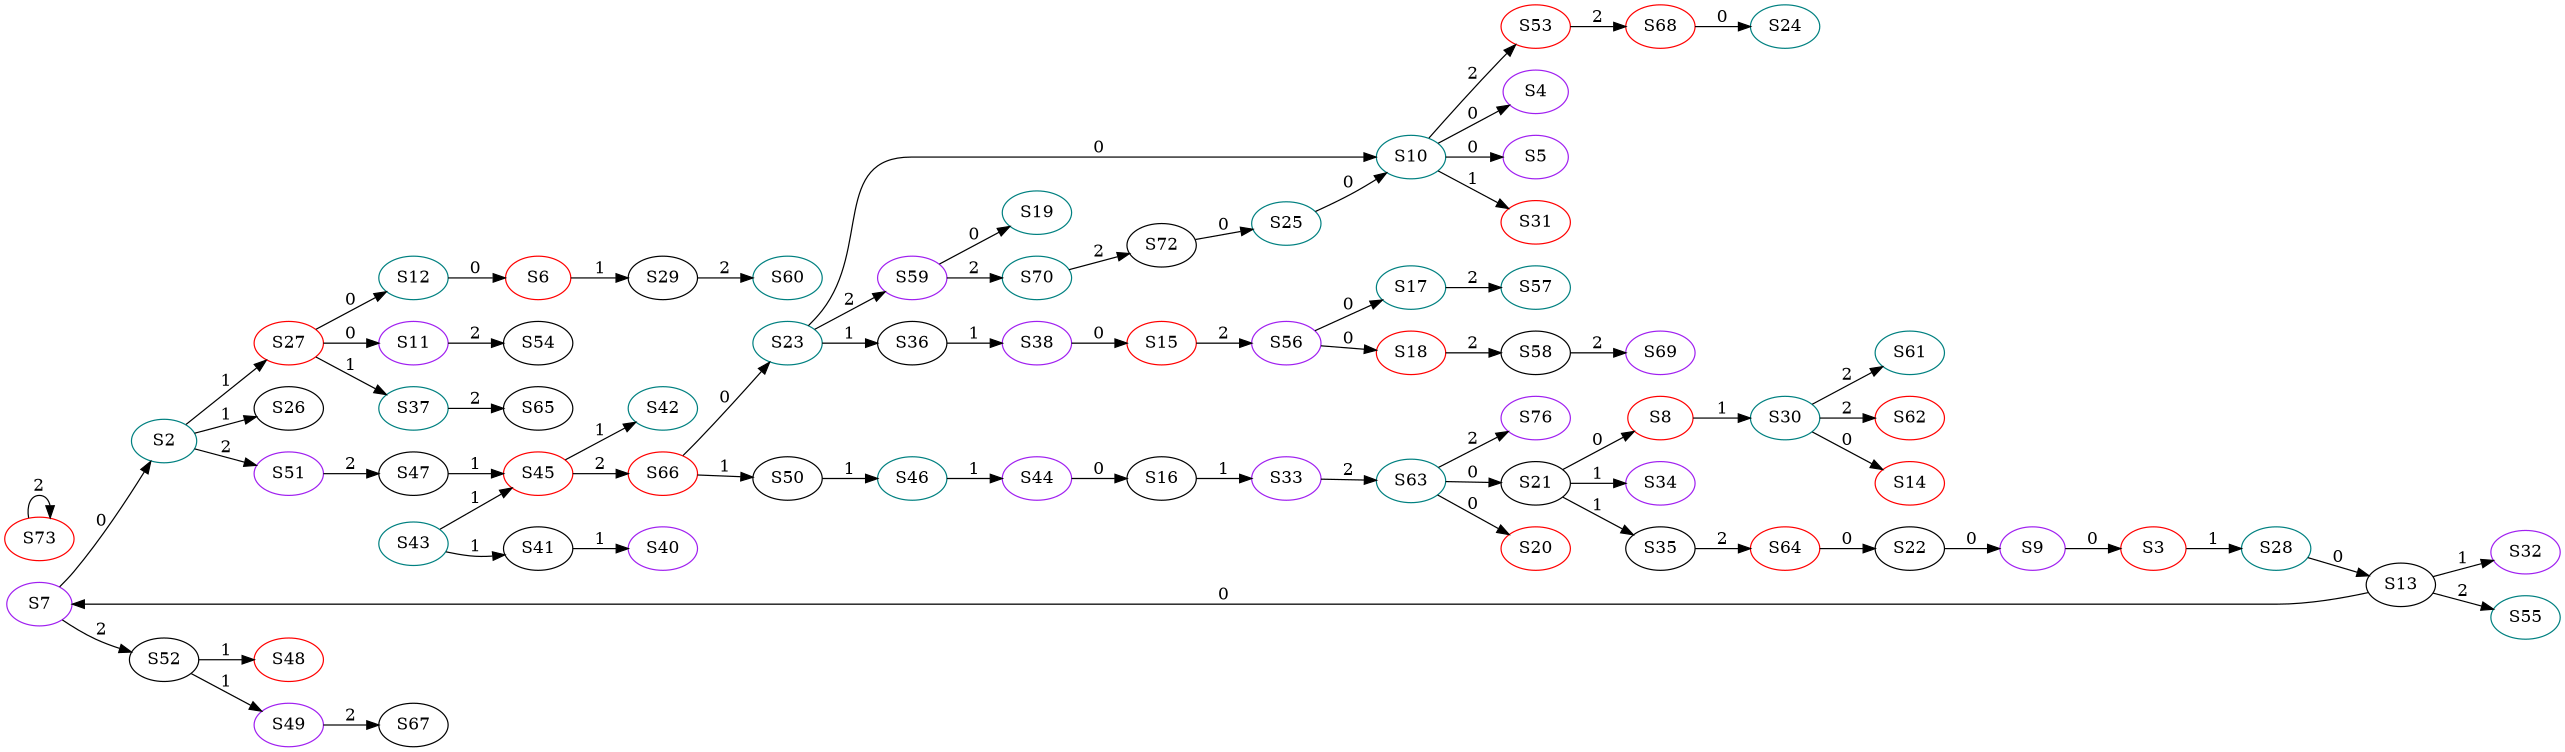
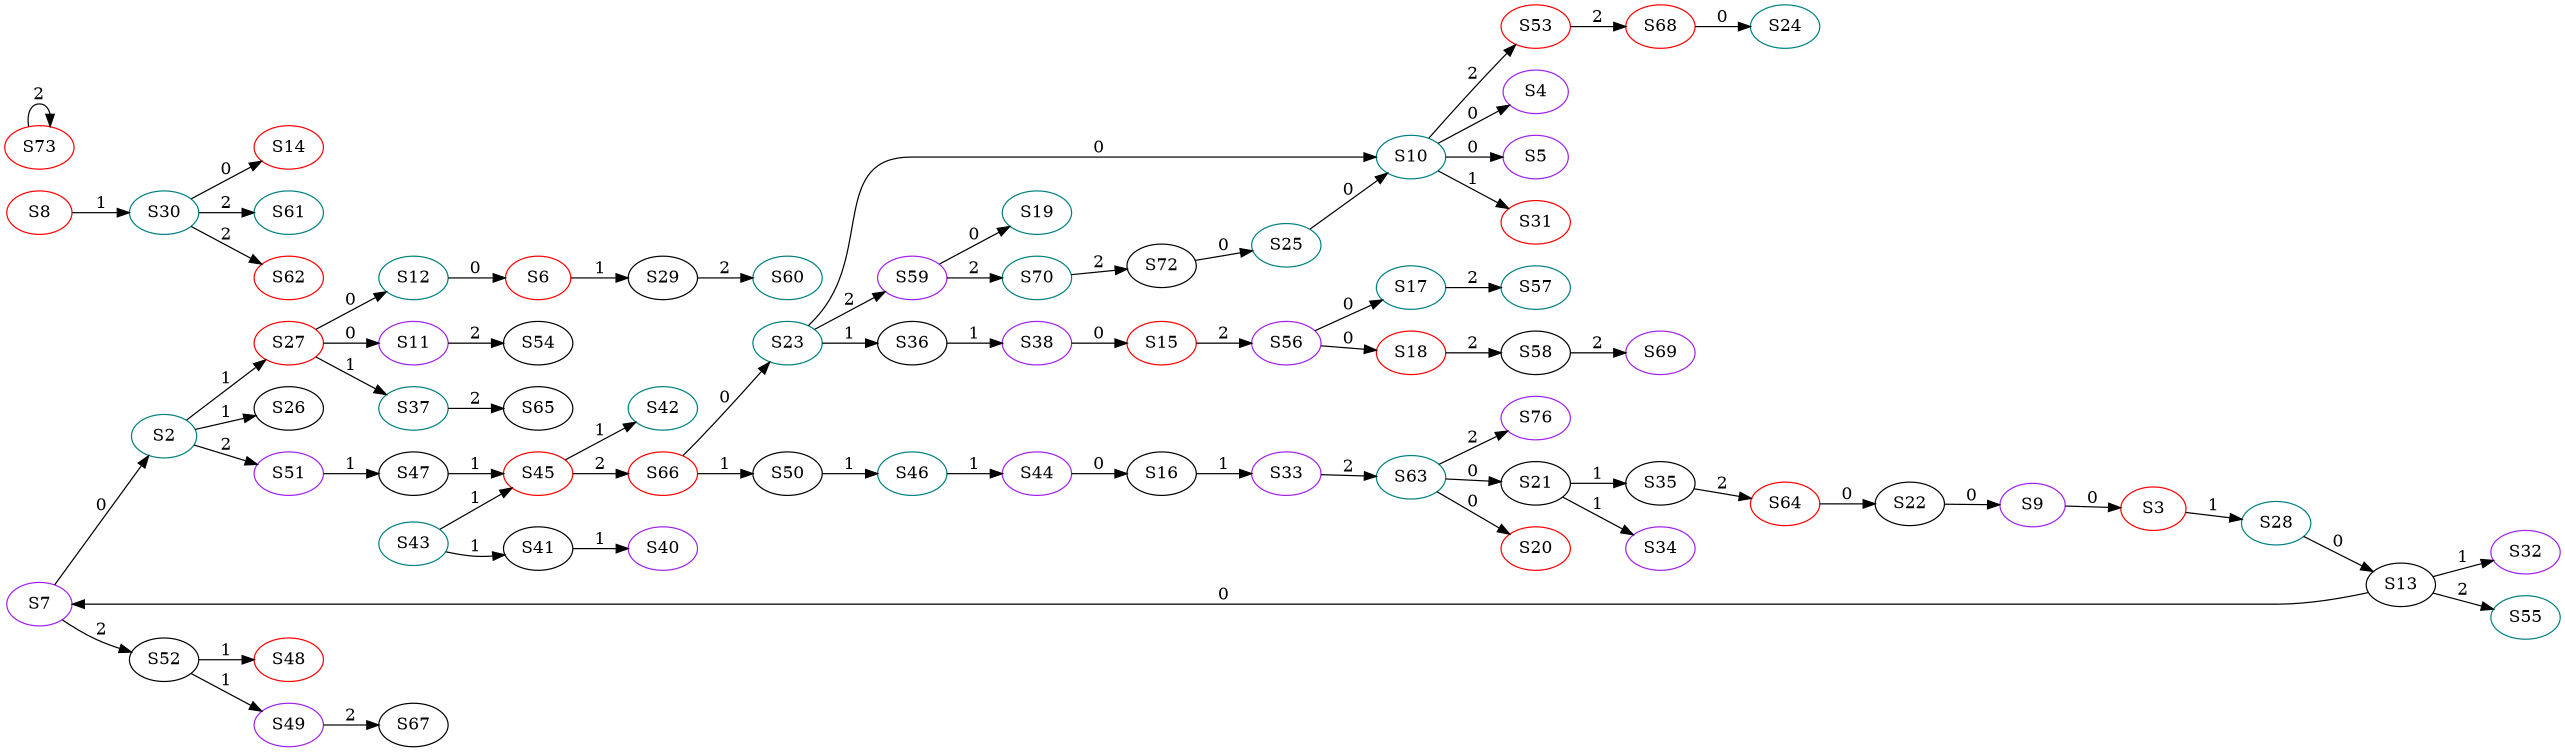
edge "S21" -> "S8": removed, label "0"
edge "S51" -> "S47": label "2" -> "1"
